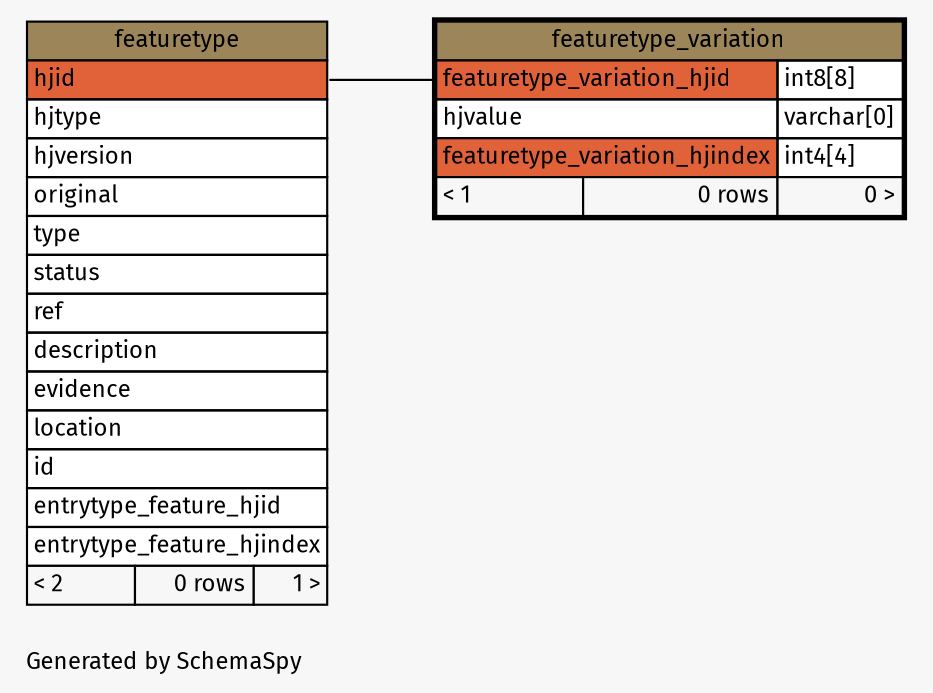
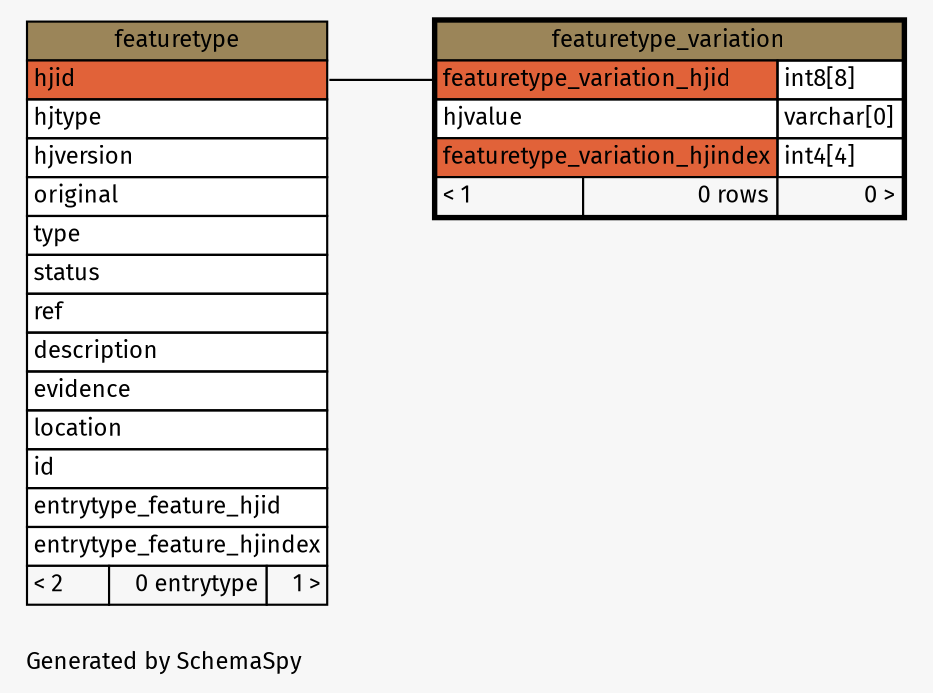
node "featuretype": text "0 rows" -> "0 entrytype"
